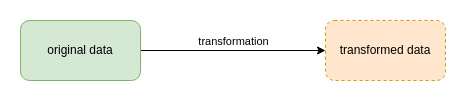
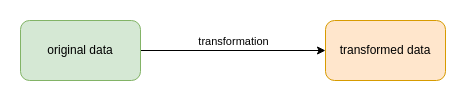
node "transformed data": style dashed -> solid
